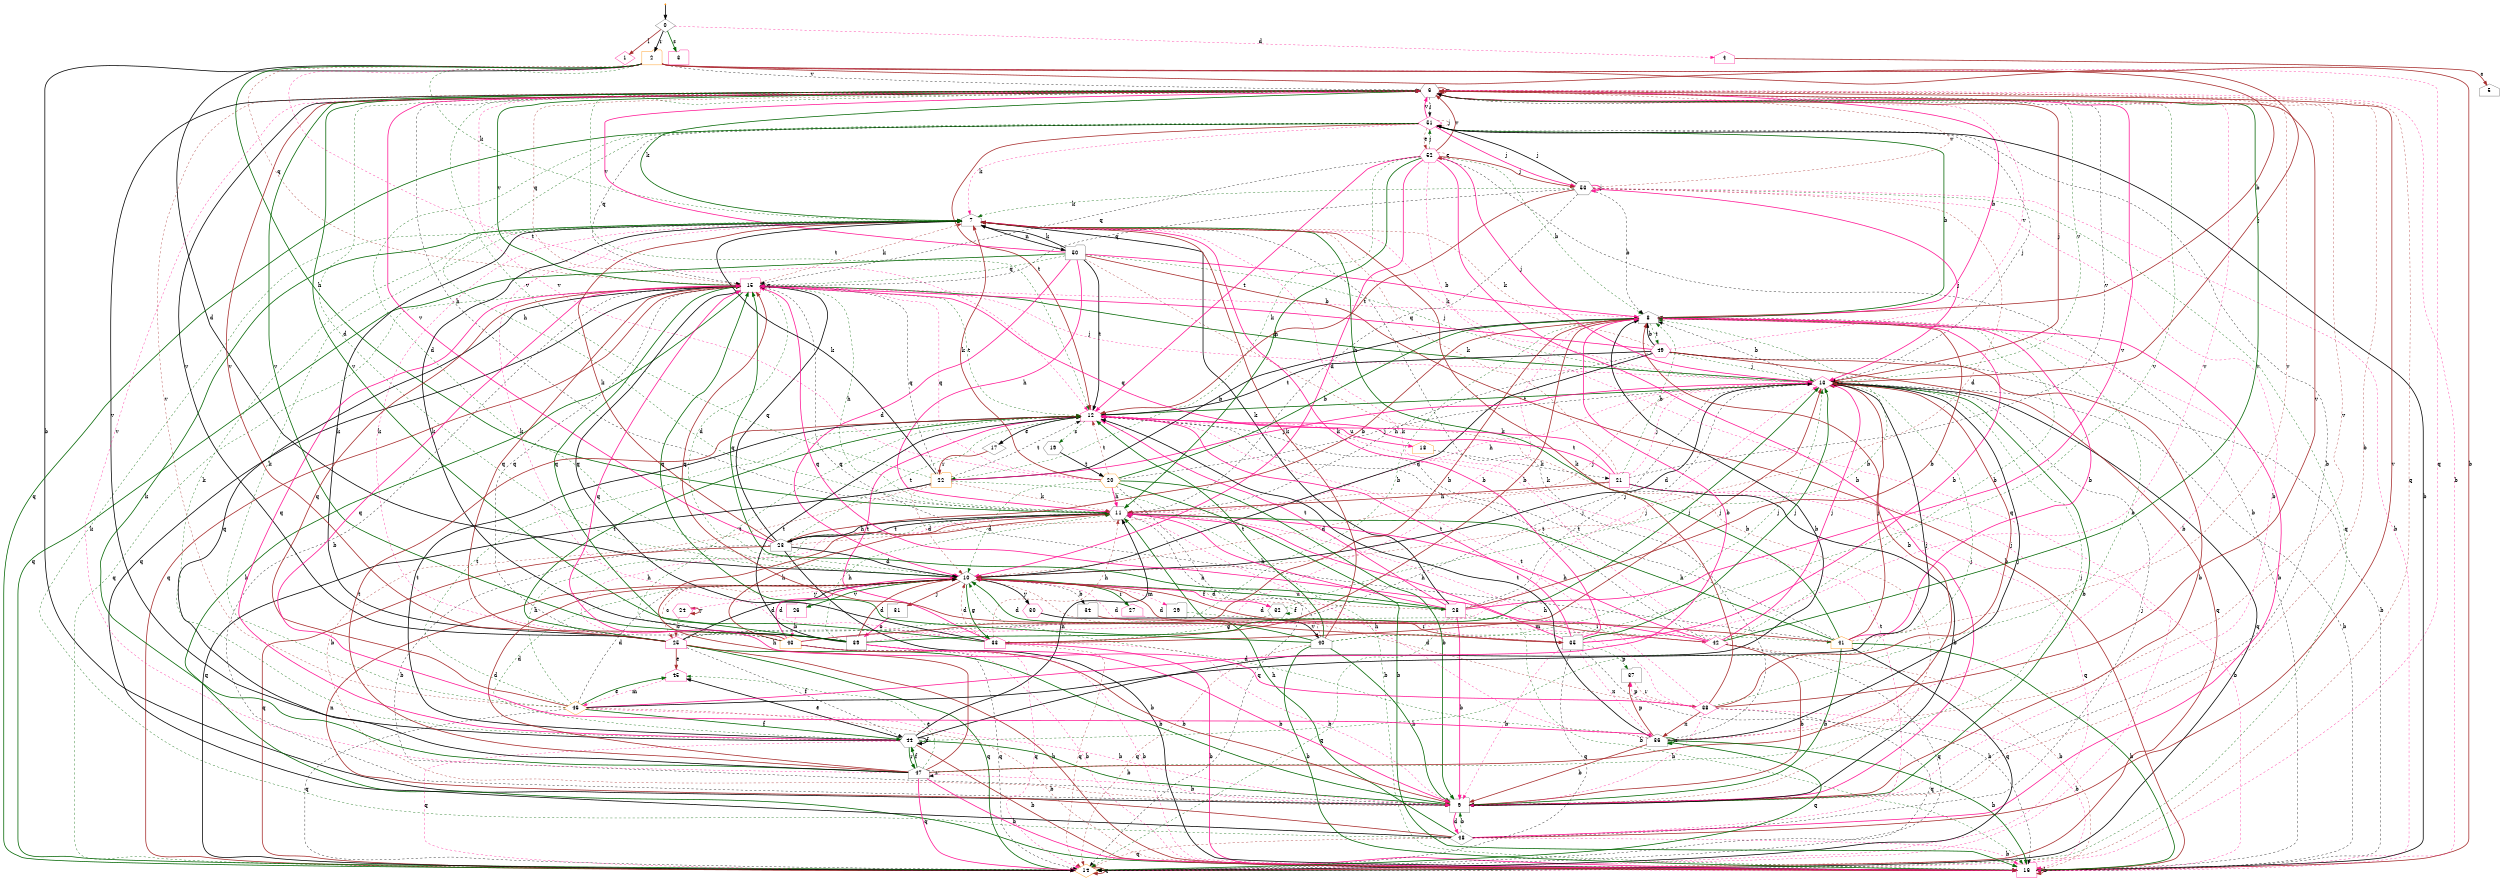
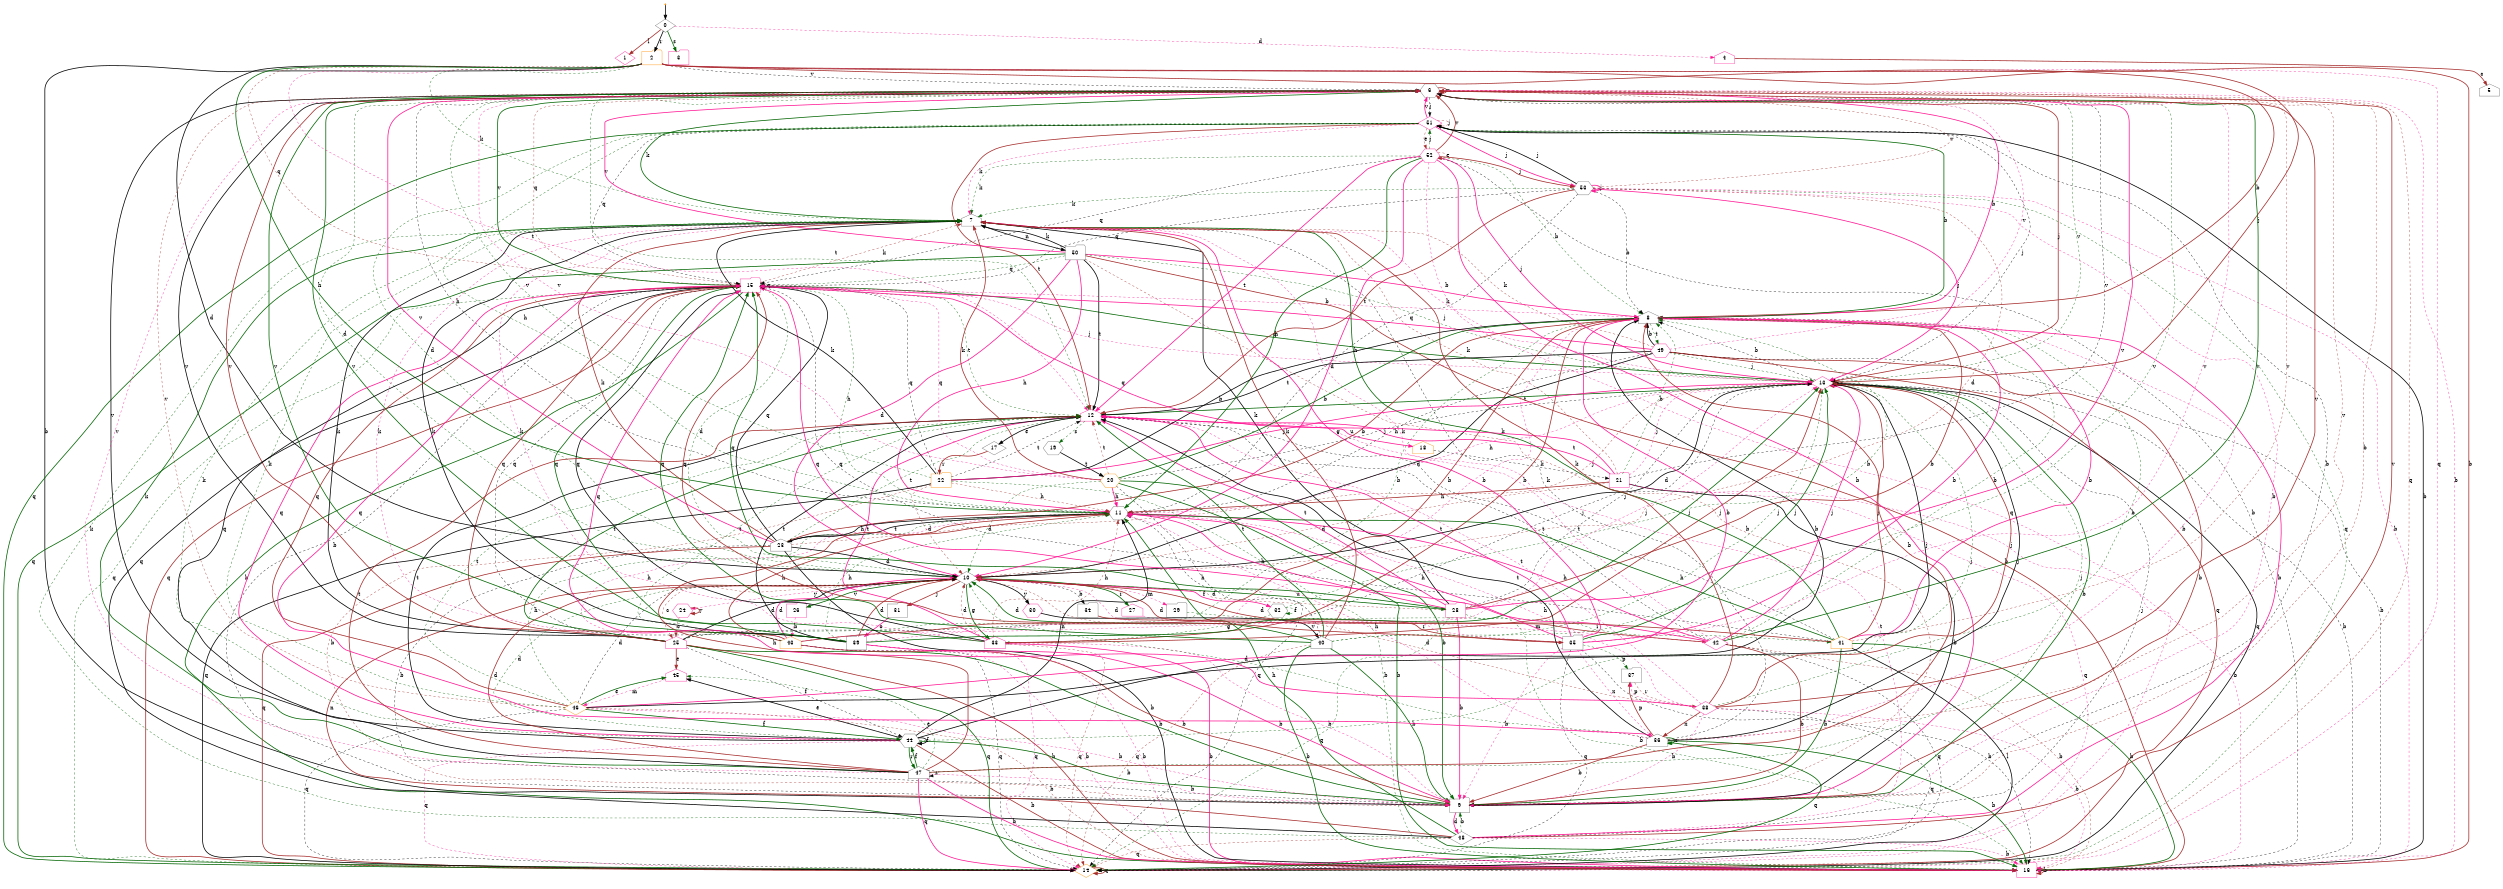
edge "52" -> "22": now "52" -> "7"
edge "35" -> "7": label "k" -> "g"
edge "22" -> "11": label "k" -> "h"
edge "41" -> "14": label "q" -> "l"
